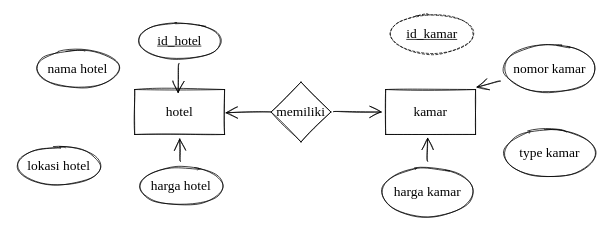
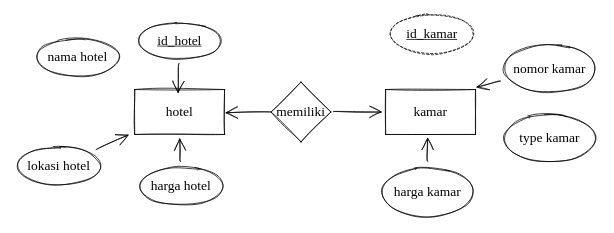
node "nama hotel": moved (78, 69) -> (78, 57)
edge "lokasi hotel" -> "hotel": added
node "type kamar": moved (550, 153) -> (550, 138)
